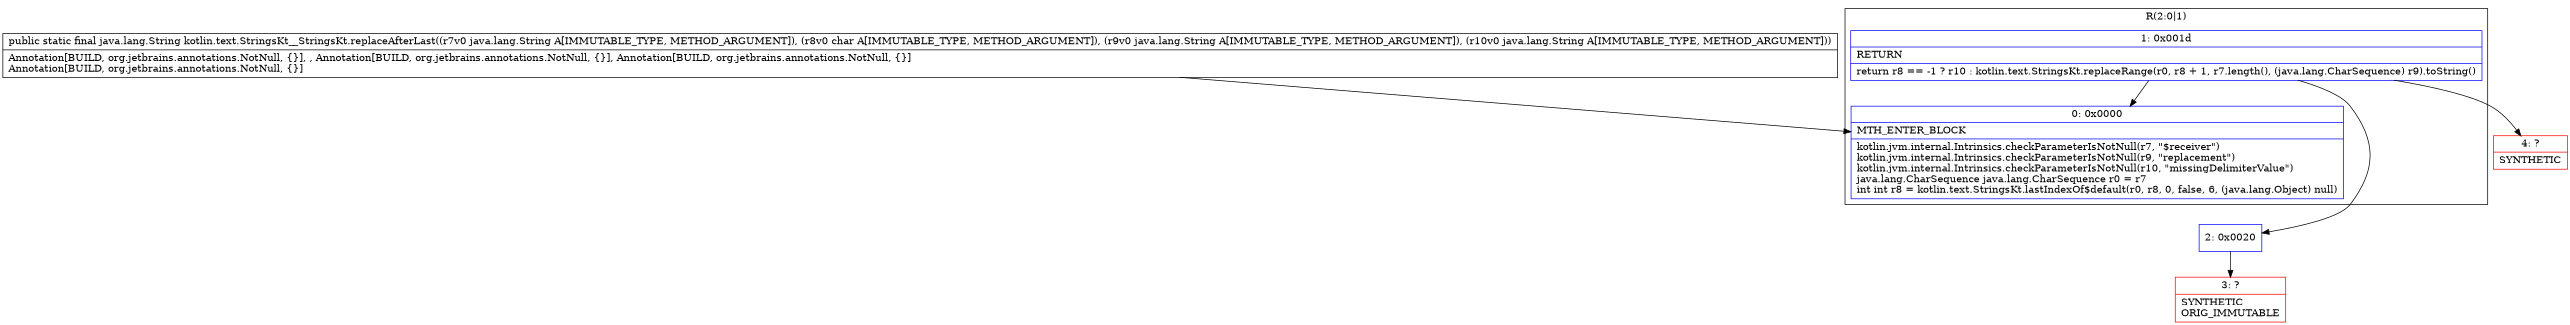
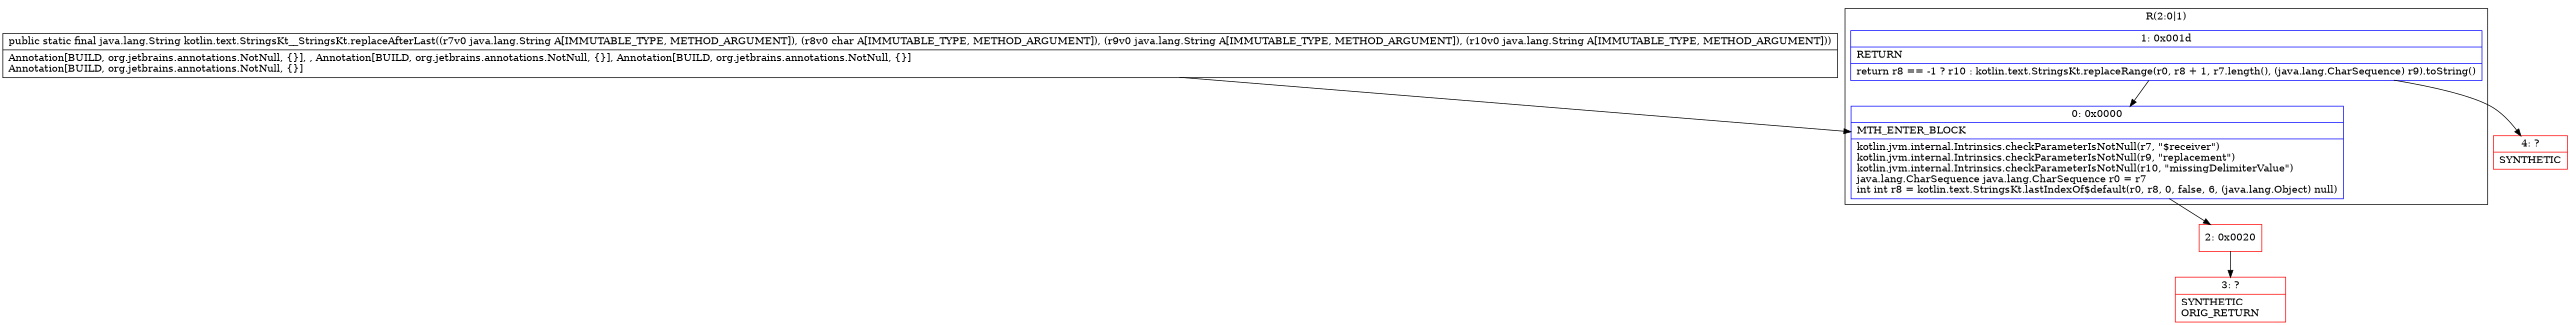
edge "1: 0x001d" -> "2: 0x0020": now "0: 0x0000" -> "2: 0x0020"
node "2: 0x0020": color blue -> red
node "3: ?": text "ORIG_IMMUTABLE" -> "ORIG_RETURN"
